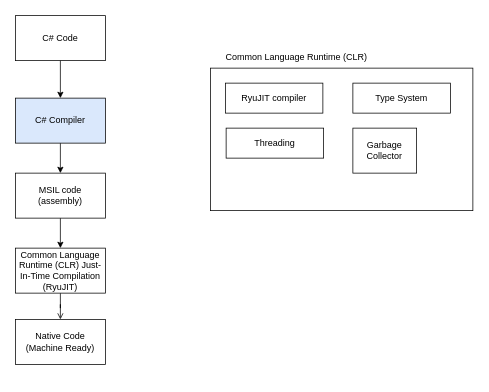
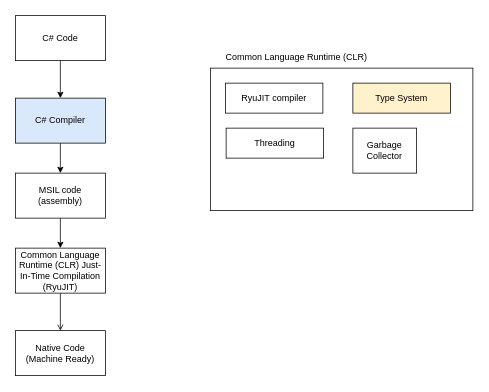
node "Type System": fillcolor #ffffff -> #fff2cc
node "Native Code (Machine Ready)": moved (60, 342) -> (60, 353)
